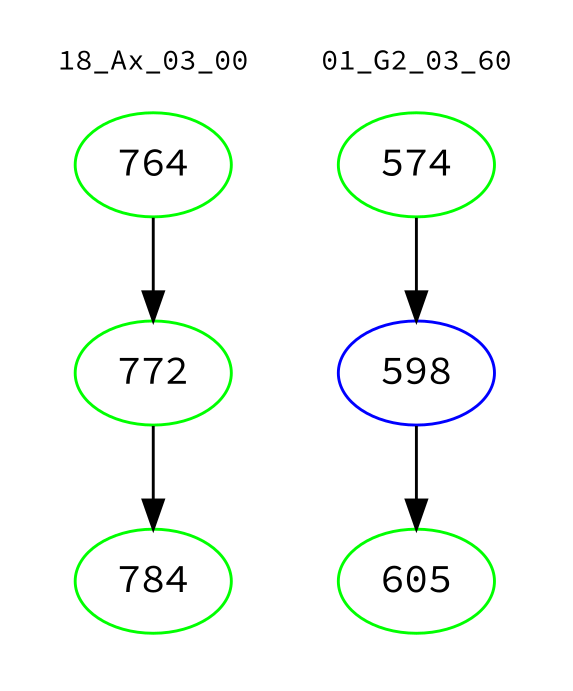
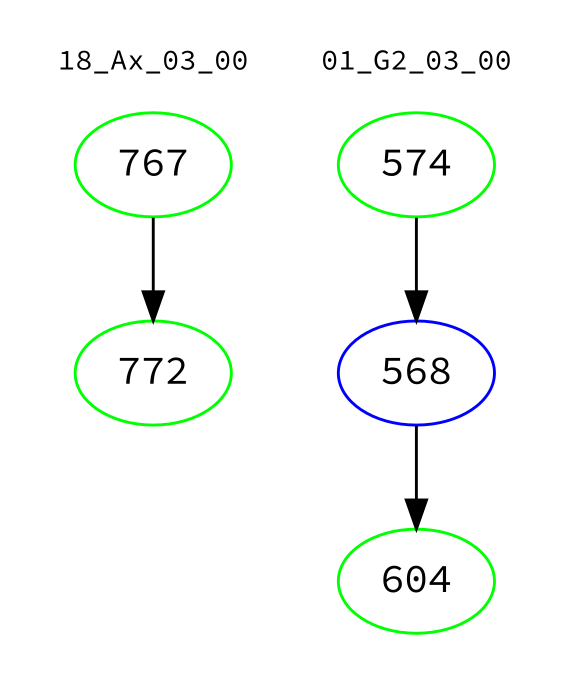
cluster "01_G2_03_60": label "01_G2_03_60" -> "01_G2_03_00"
node "764": label "764" -> "767"
node "598": label "598" -> "568"
node "784": removed
node "605": label "605" -> "604"
